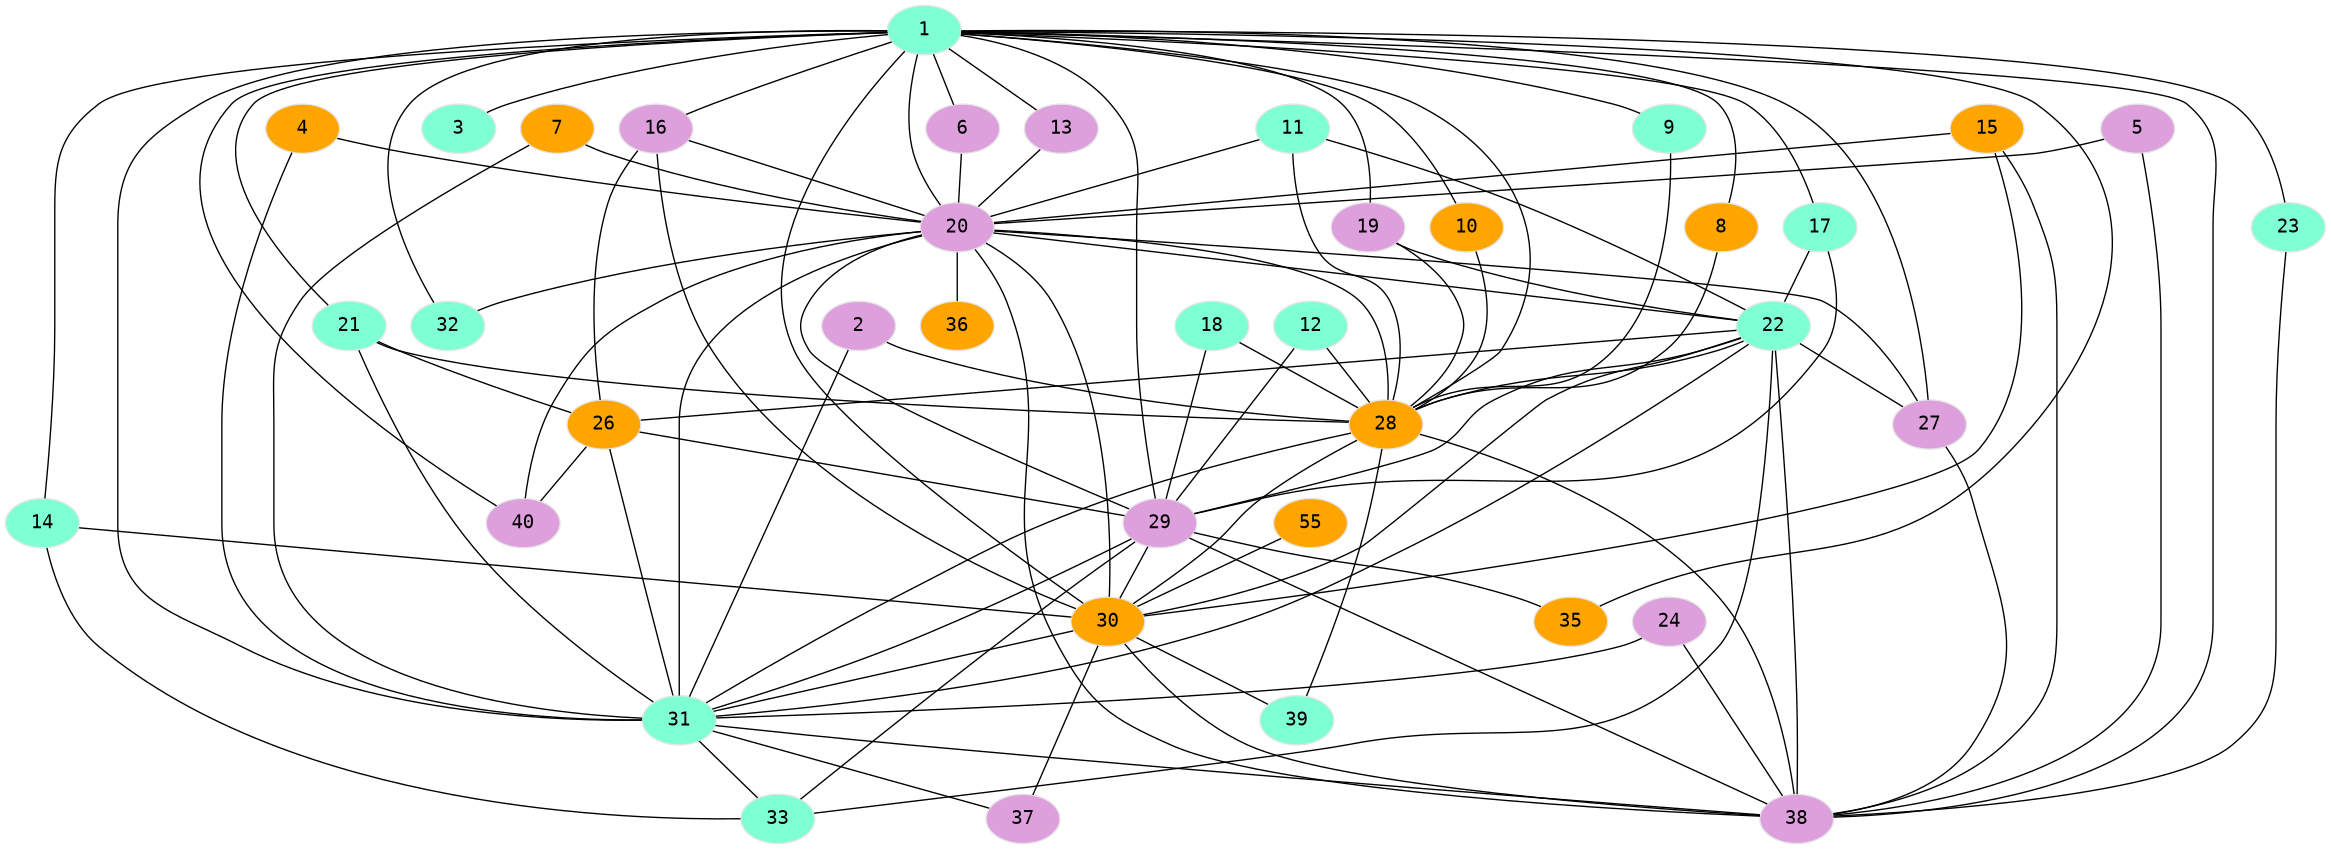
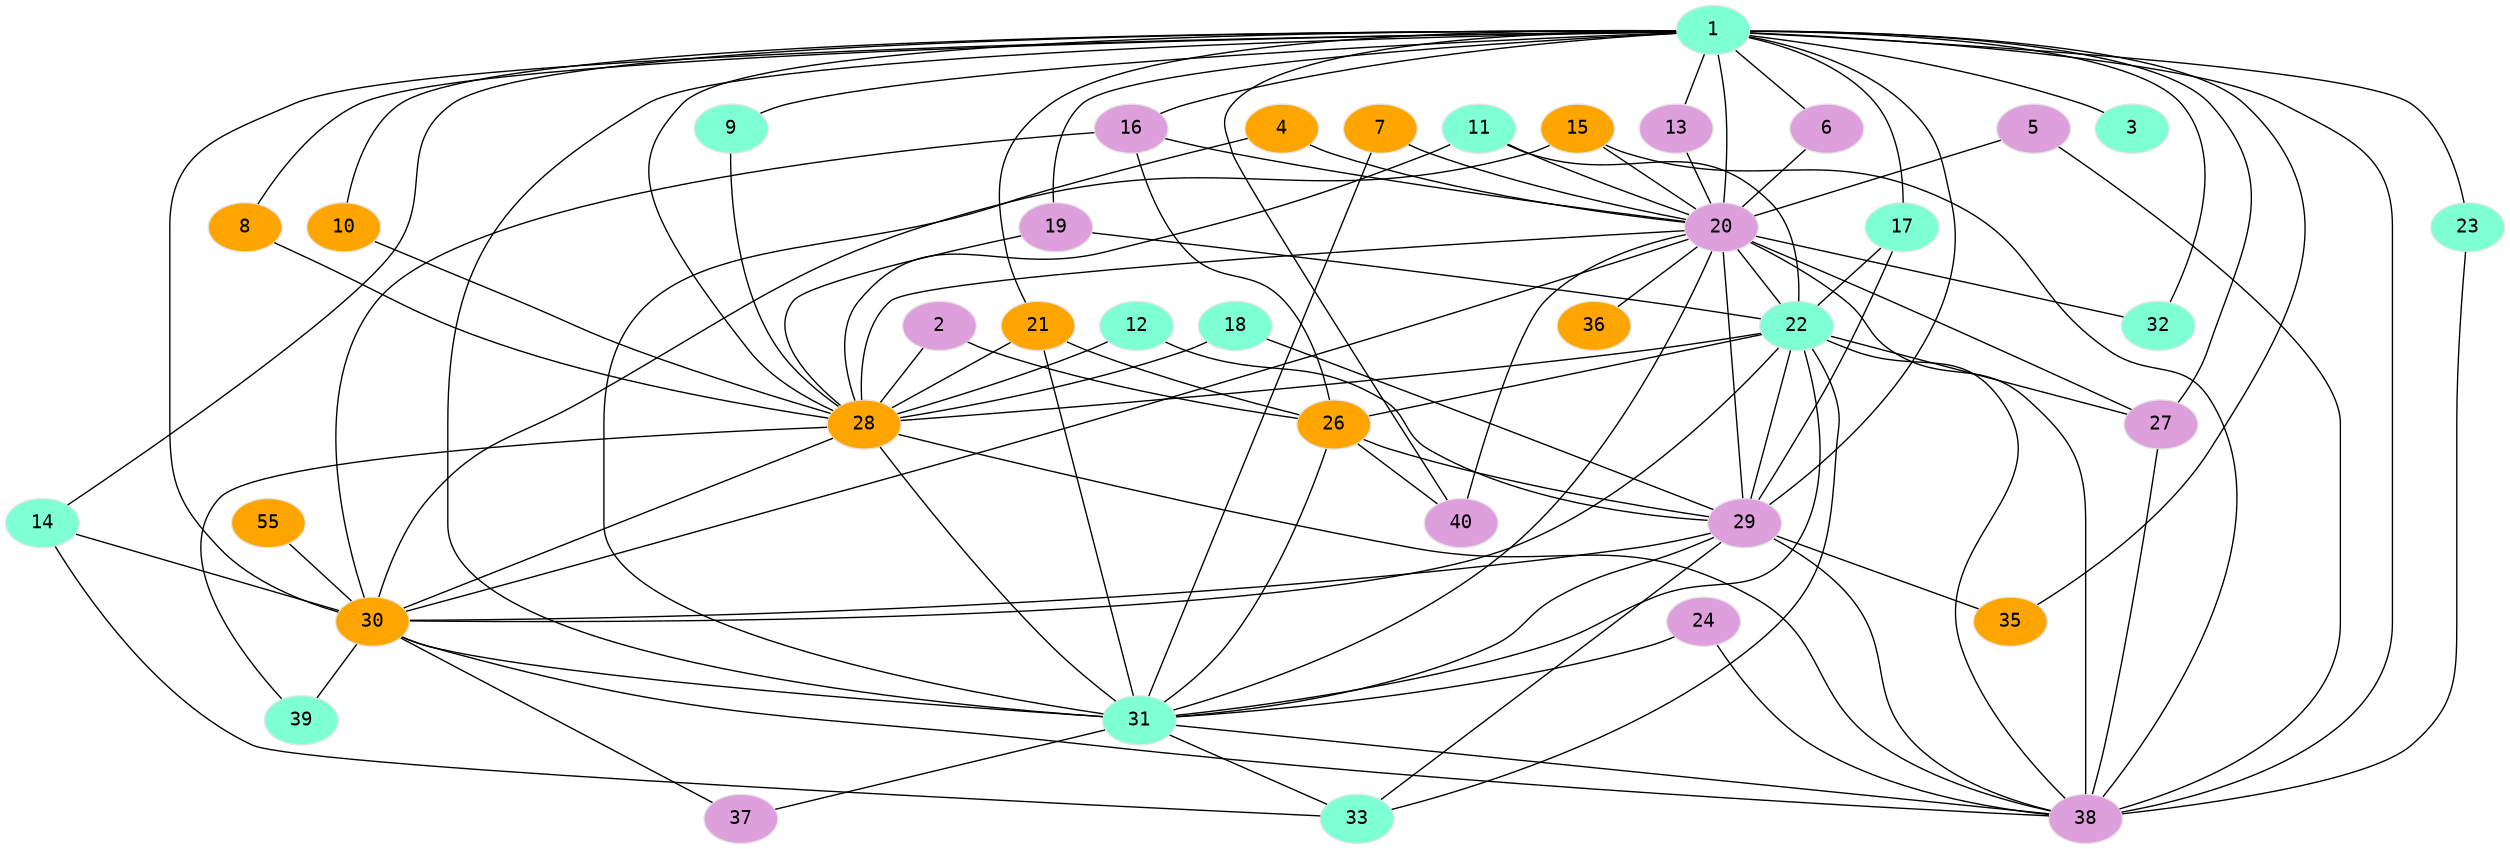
node "21": fillcolor aquamarine -> orange
edge "2" -- "31": now "2" -- "26"
